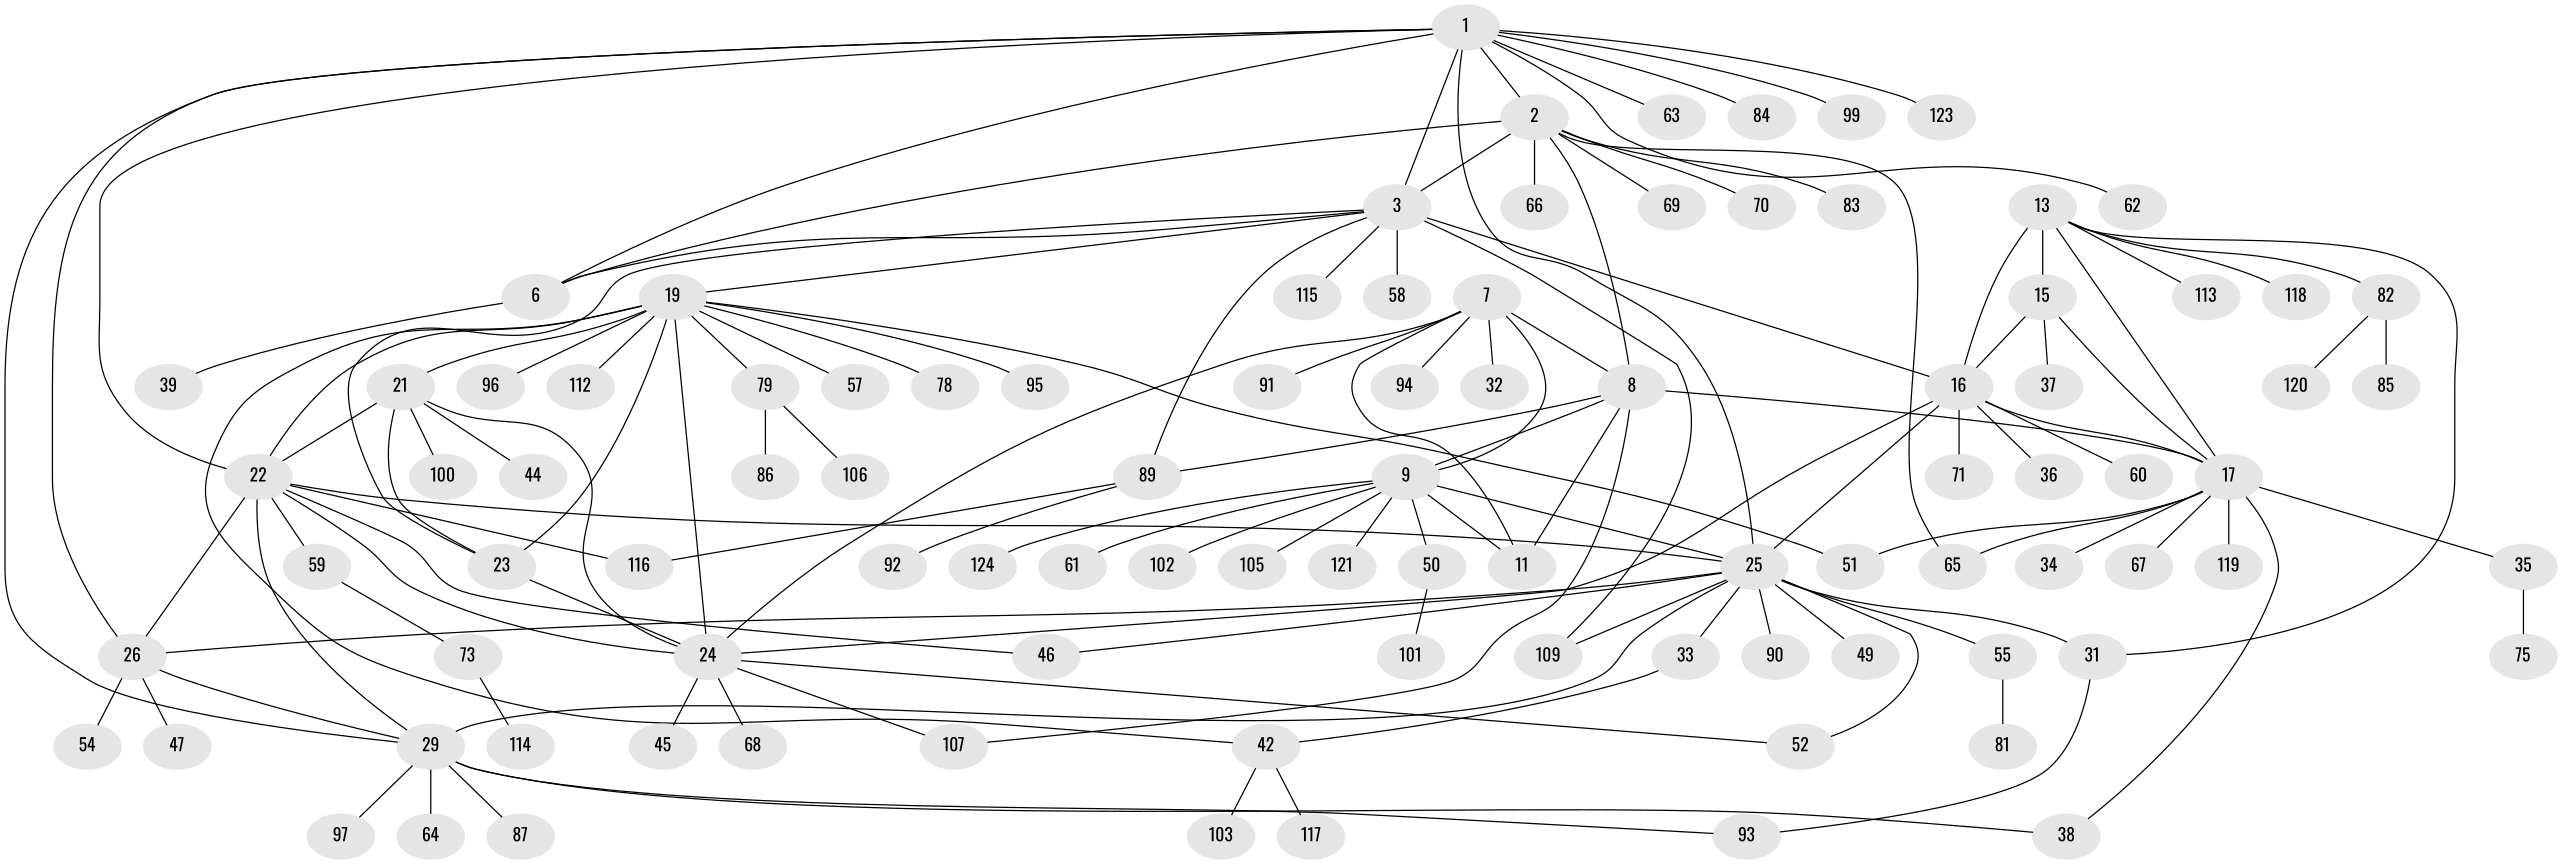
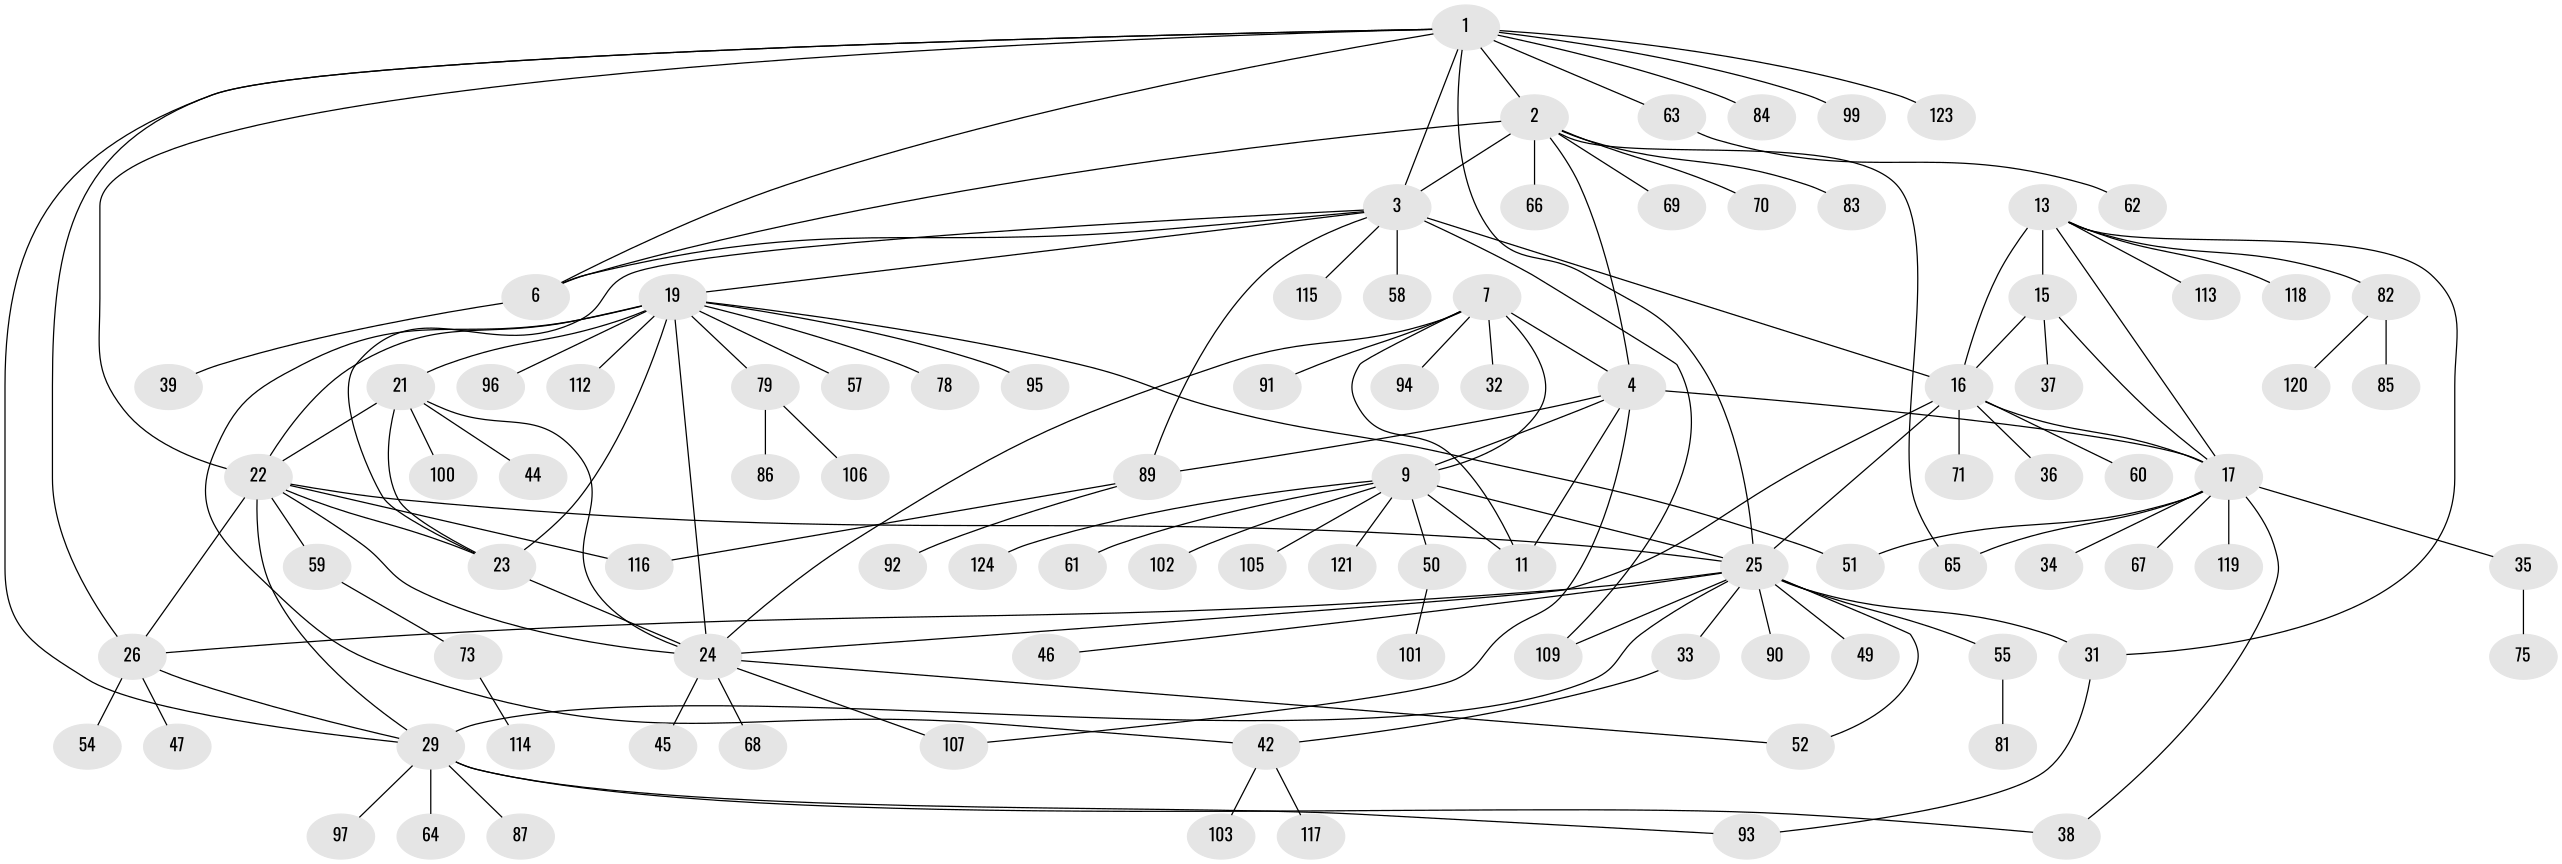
edge "1" -- "62": now "63" -- "62"
node "8": label "8" -> "4"
edge "22" -- "46": now "22" -- "23"
